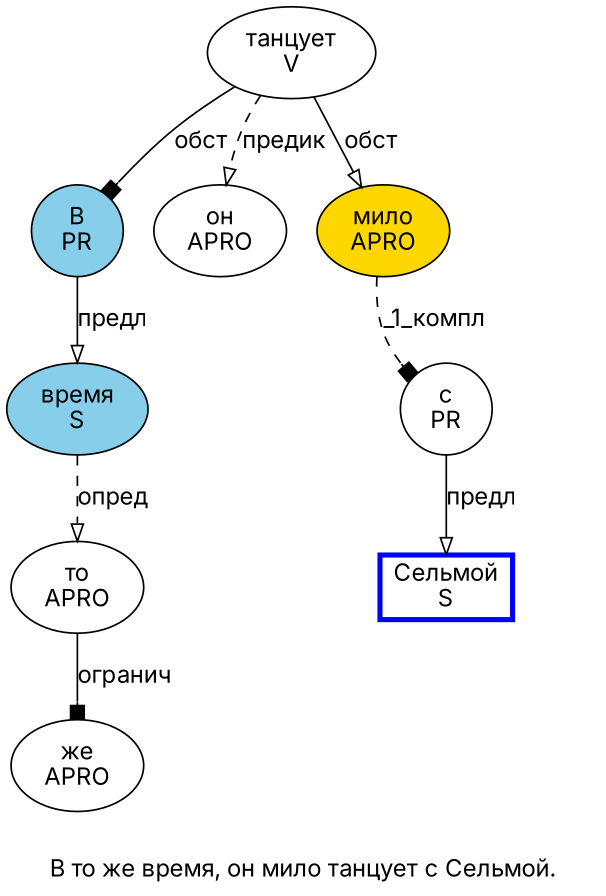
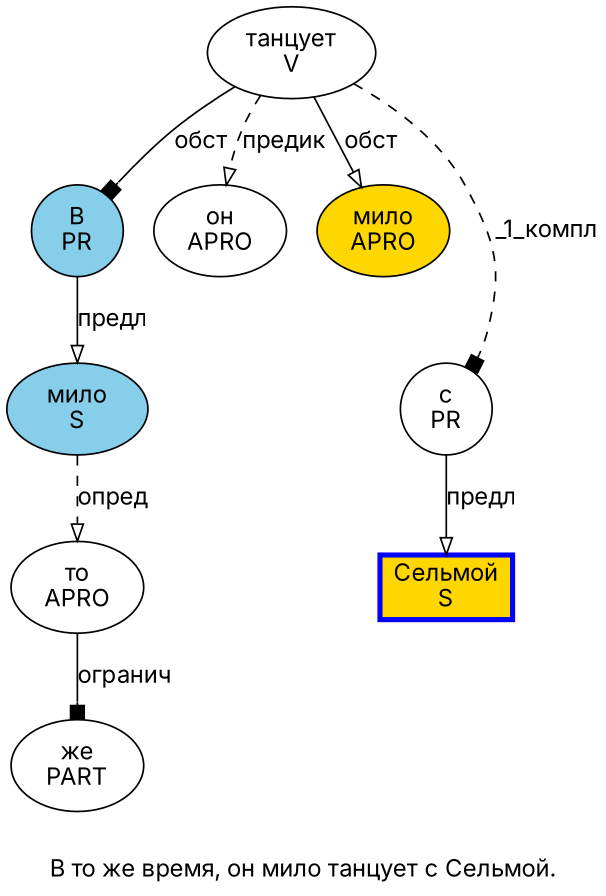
edge "мило APRO" -> "с PR": now "танцует V" -> "с PR"
node "время S": label "время S" -> "мило S"
node "Сельмой S": fillcolor white -> gold
node "же APRO": label "же APRO" -> "же PART"
